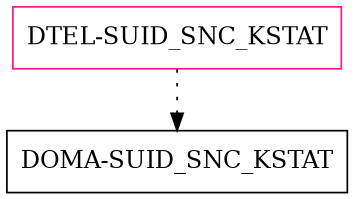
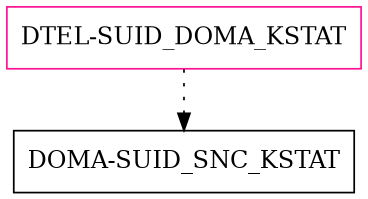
node "DTEL-SUID_SNC_KSTAT": label "DTEL-SUID_SNC_KSTAT" -> "DTEL-SUID_DOMA_KSTAT"
